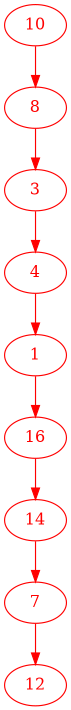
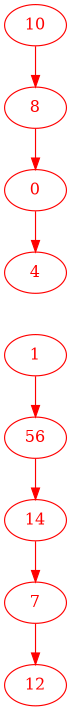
node "3": label "3" -> "0"
edge "4" -> "1": removed
node "16": label "16" -> "56"
